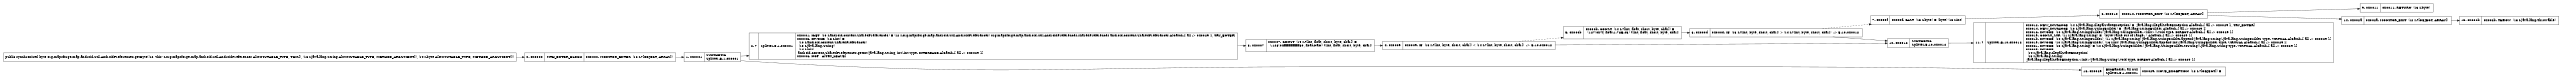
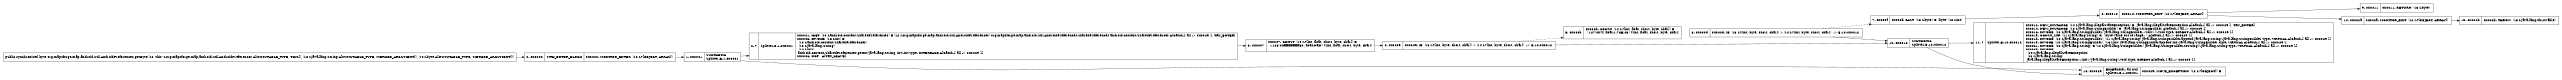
edge "5: 0x000b" -> "6: 0x000d": removed
edge "10: 0x0012" -> "13: 0x0029": added
